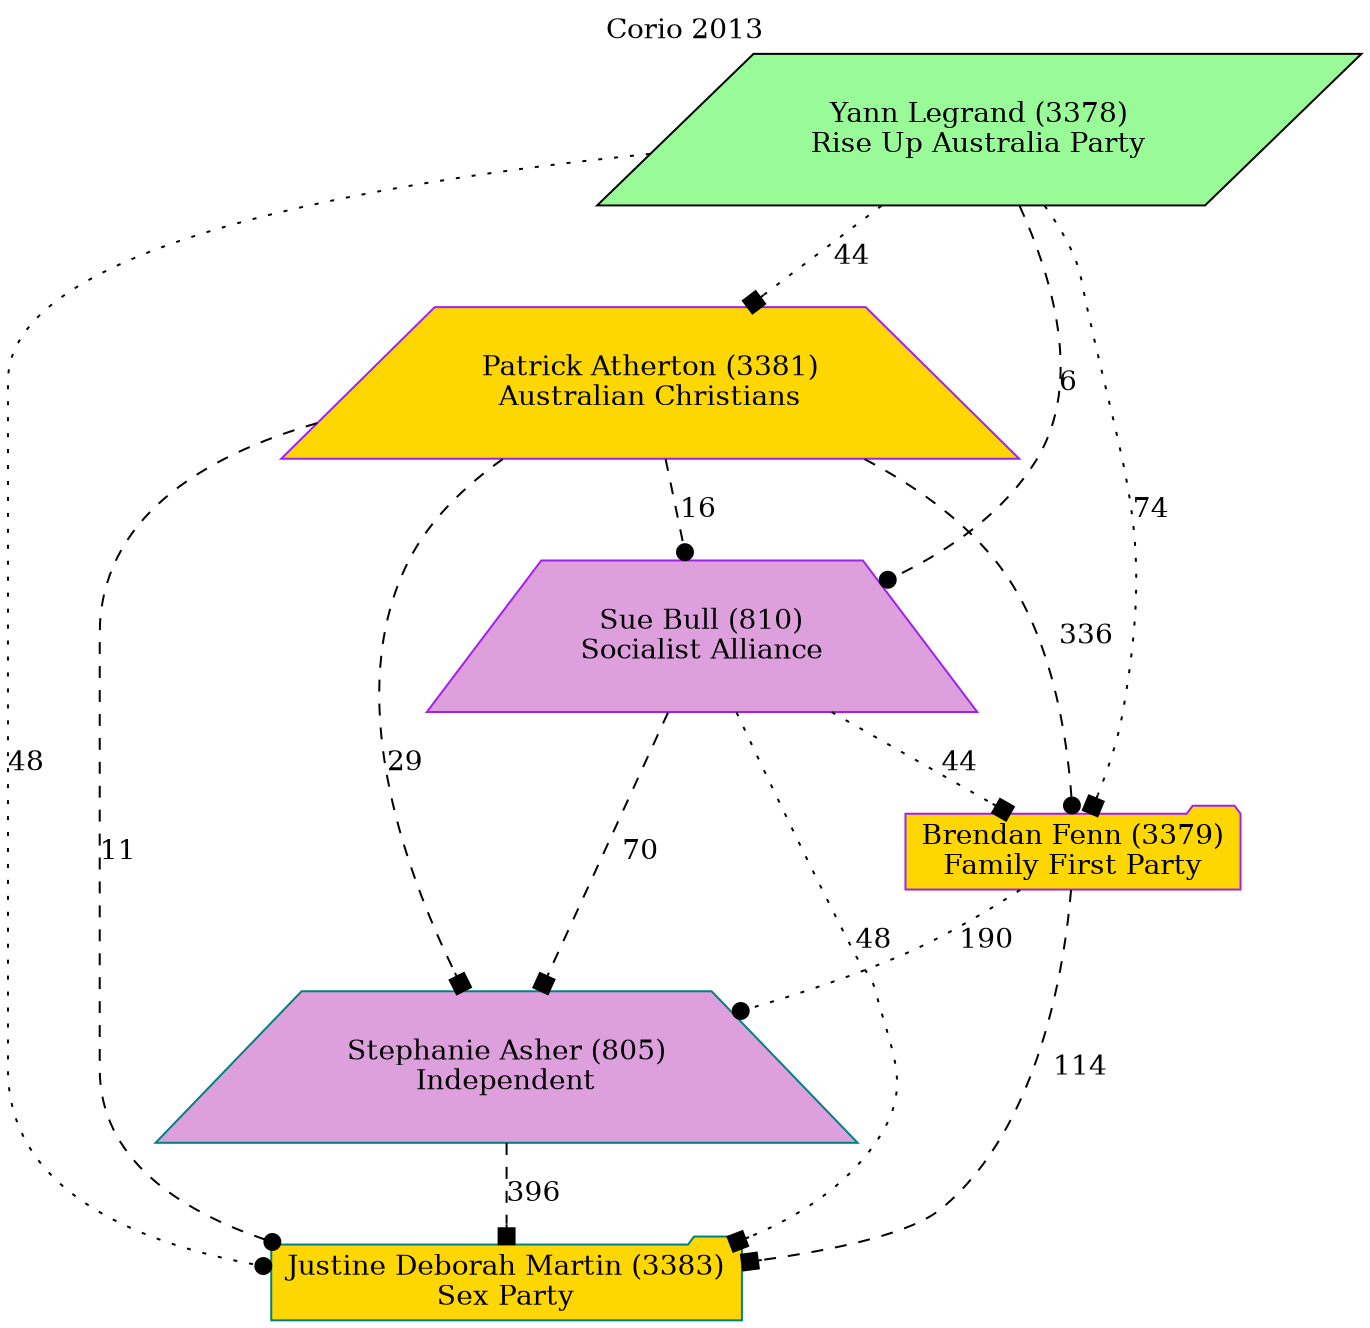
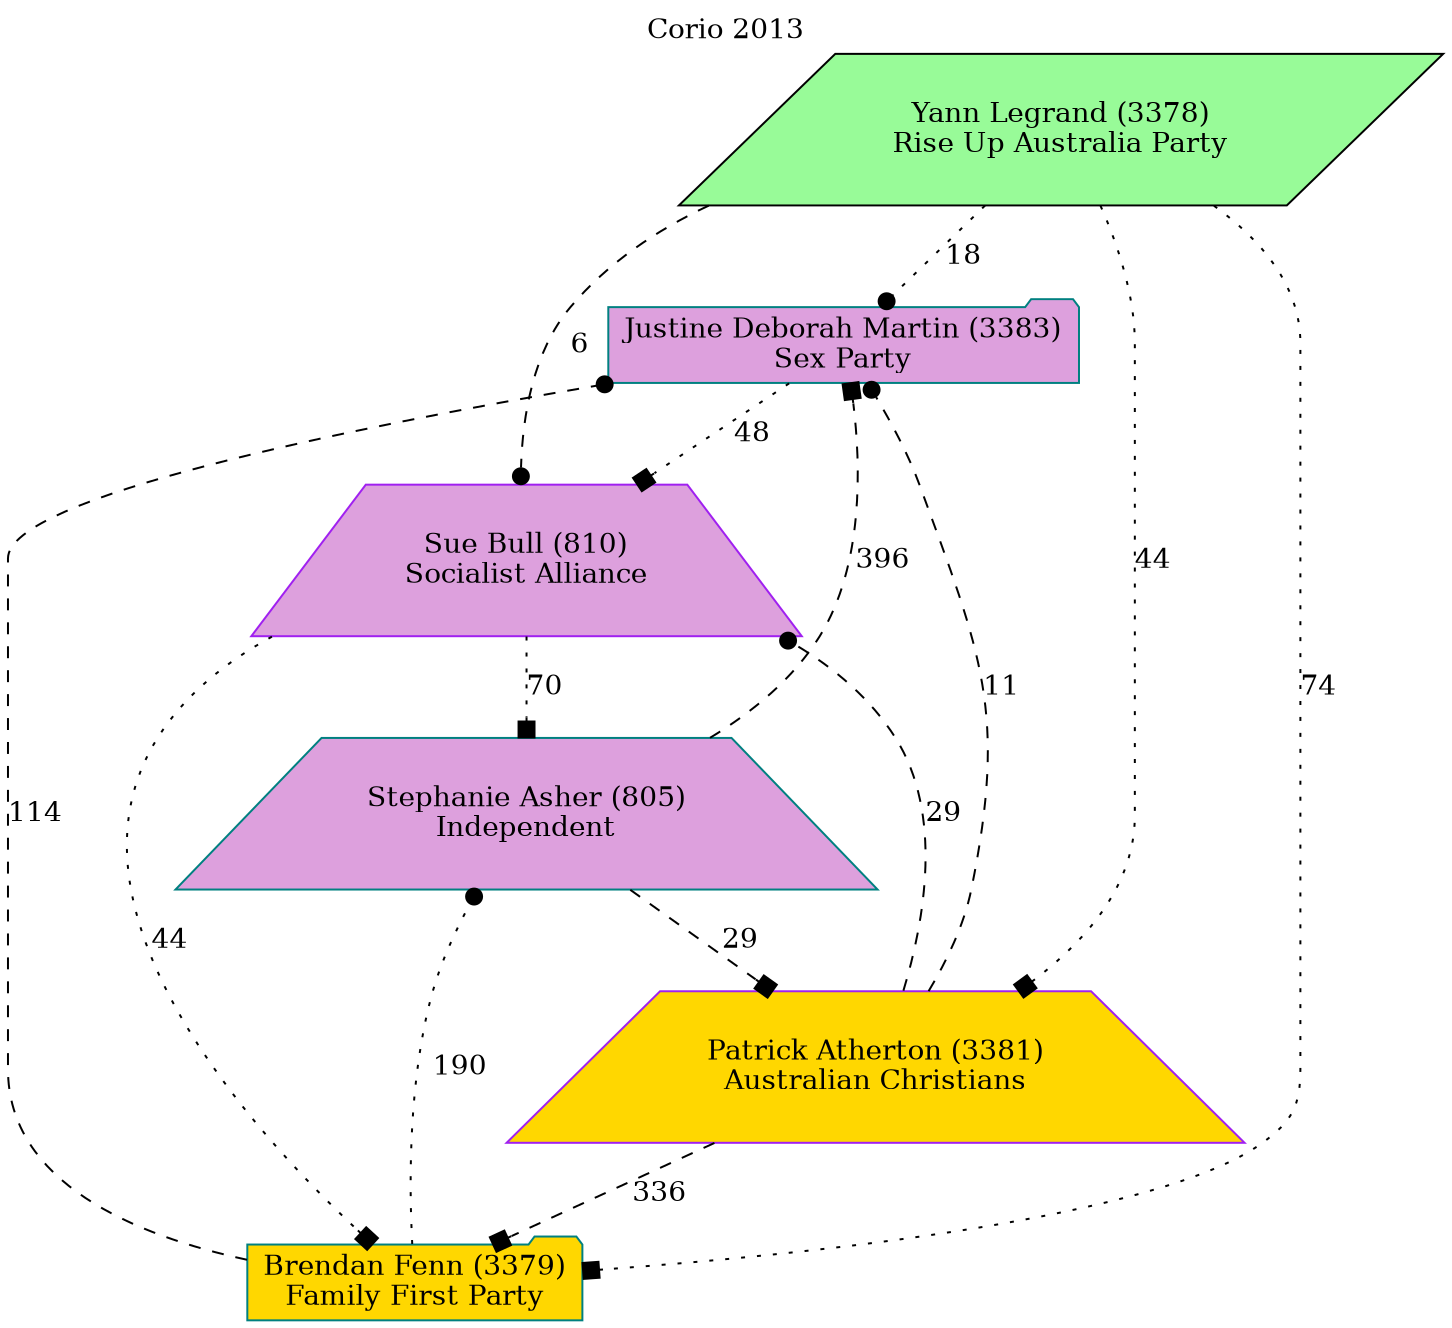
edge "Patrick Atherton (3381) Australian Christians" -> "Sue Bull (810) Socialist Alliance": label "16" -> "29"
edge "Patrick Atherton (3381) Australian Christians" -> "Brendan Fenn (3379) Family First Party": arrowhead dot -> box
edge "Patrick Atherton (3381) Australian Christians" -> "Stephanie Asher (805) Independent": reversed
edge "Yann Legrand (3378) Rise Up Australia Party" -> "Justine Deborah Martin (3383) Sex Party": label "48" -> "18"
edge "Sue Bull (810) Socialist Alliance" -> "Stephanie Asher (805) Independent": style dashed -> dotted
node "Brendan Fenn (3379) Family First Party": color purple -> teal
edge "Sue Bull (810) Socialist Alliance" -> "Justine Deborah Martin (3383) Sex Party": reversed
edge "Brendan Fenn (3379) Family First Party" -> "Justine Deborah Martin (3383) Sex Party": arrowhead box -> dot
node "Justine Deborah Martin (3383) Sex Party": fillcolor gold -> plum
